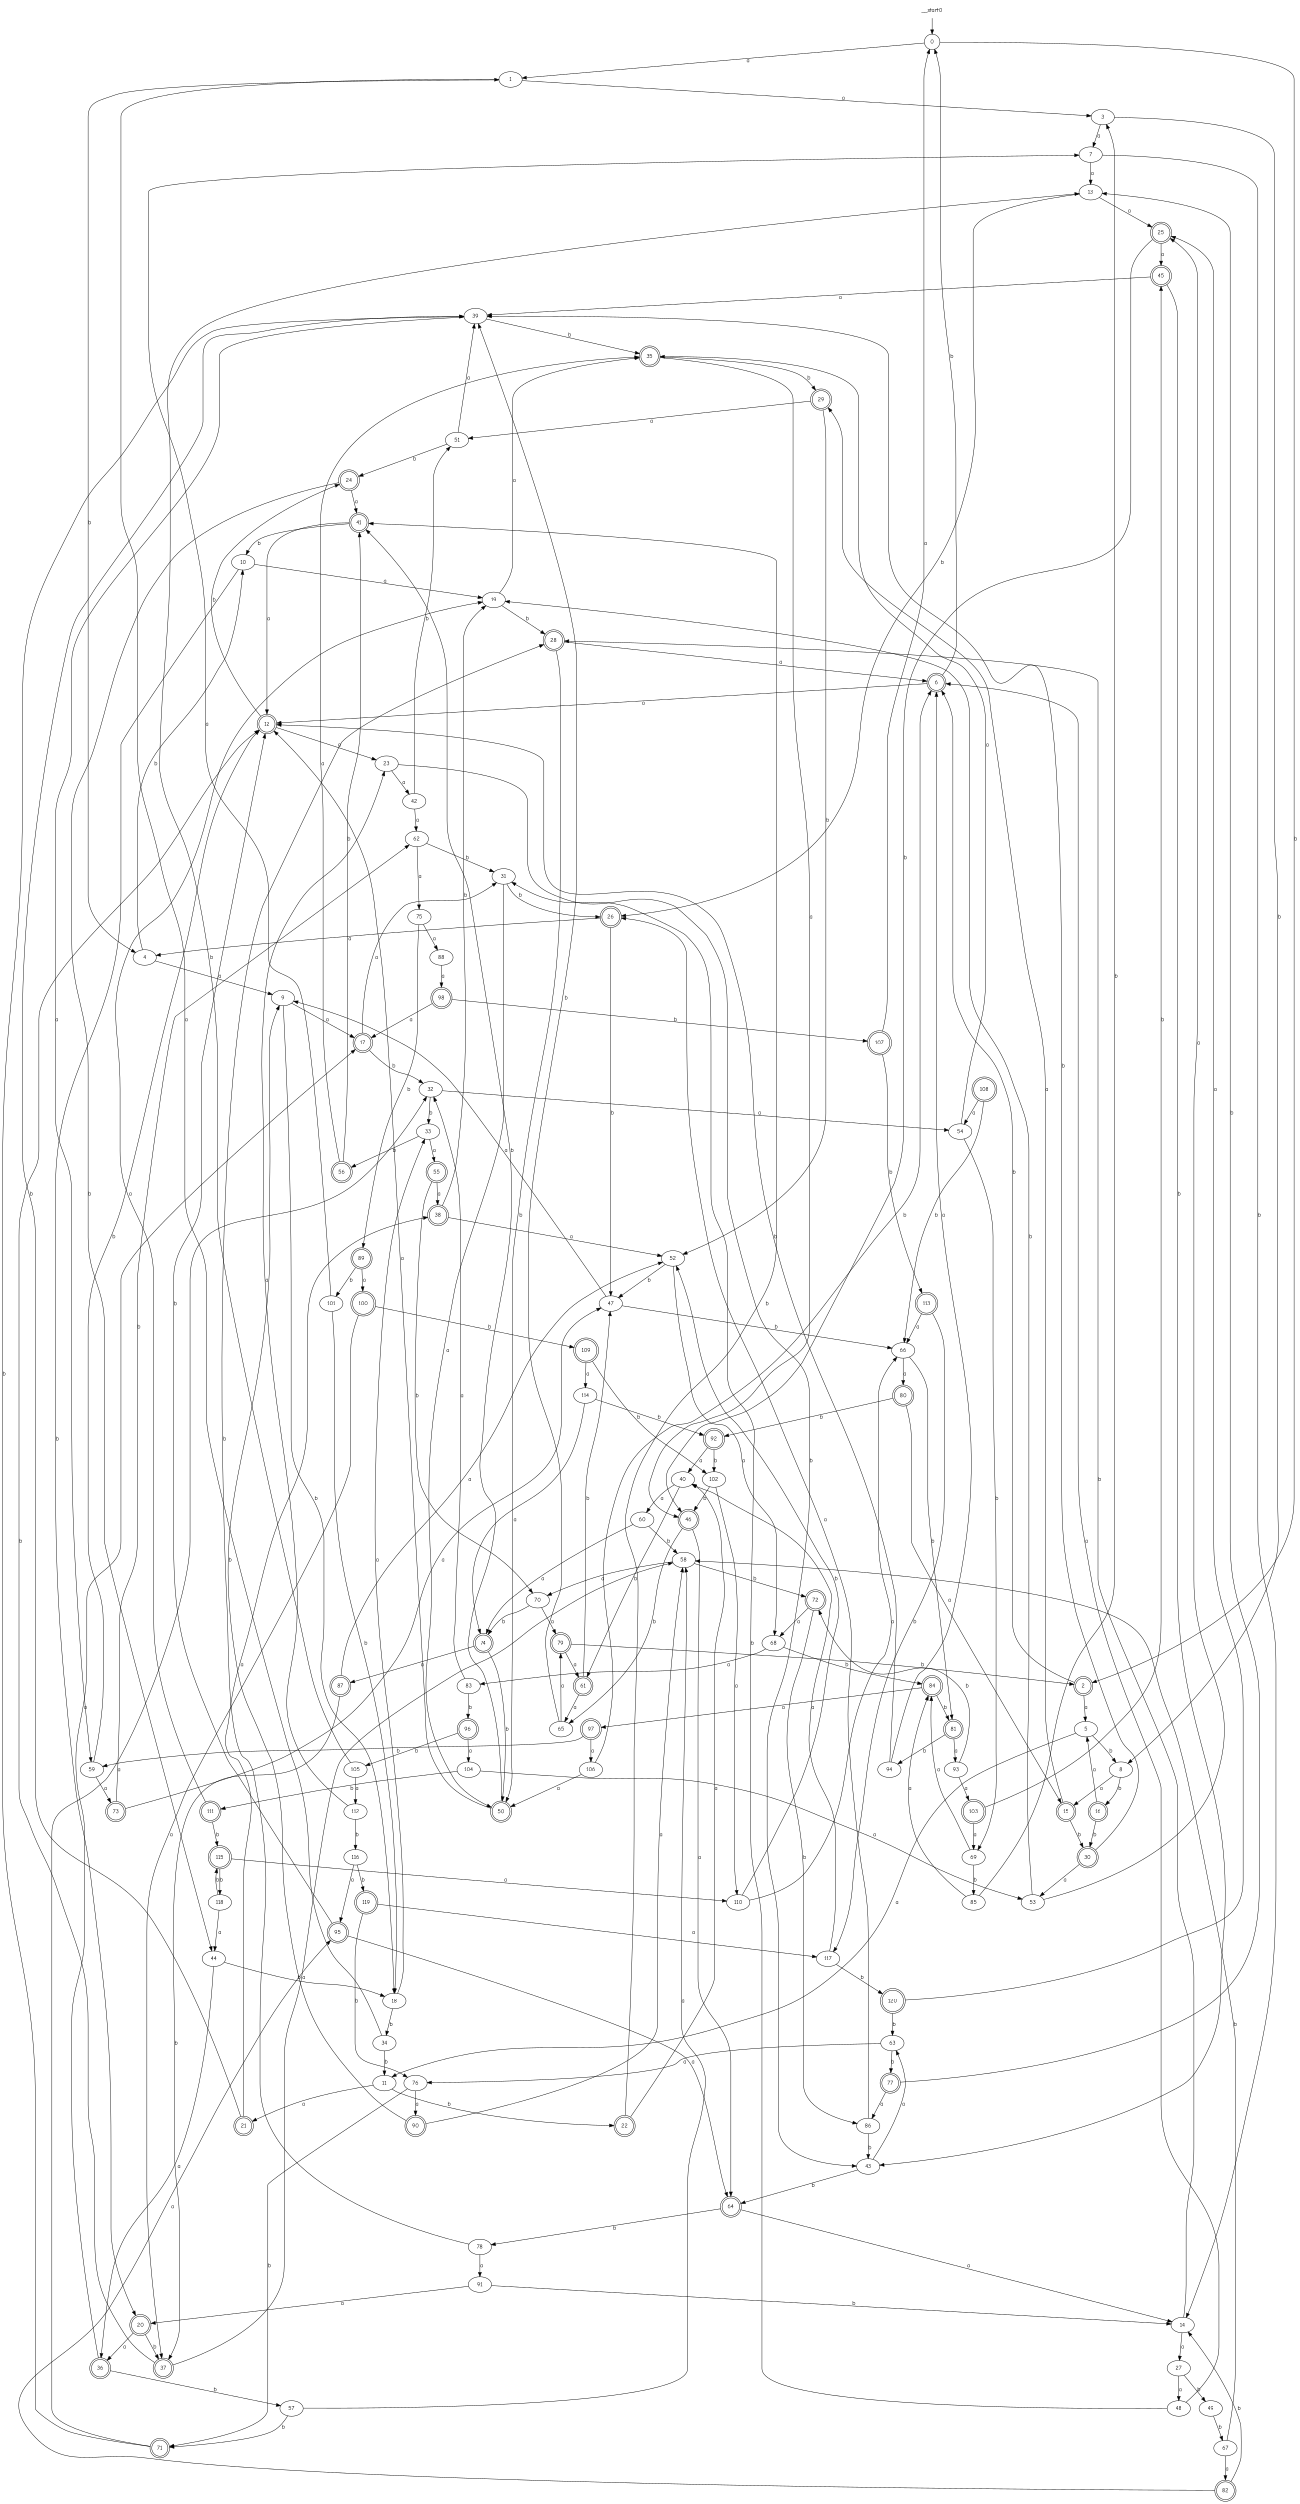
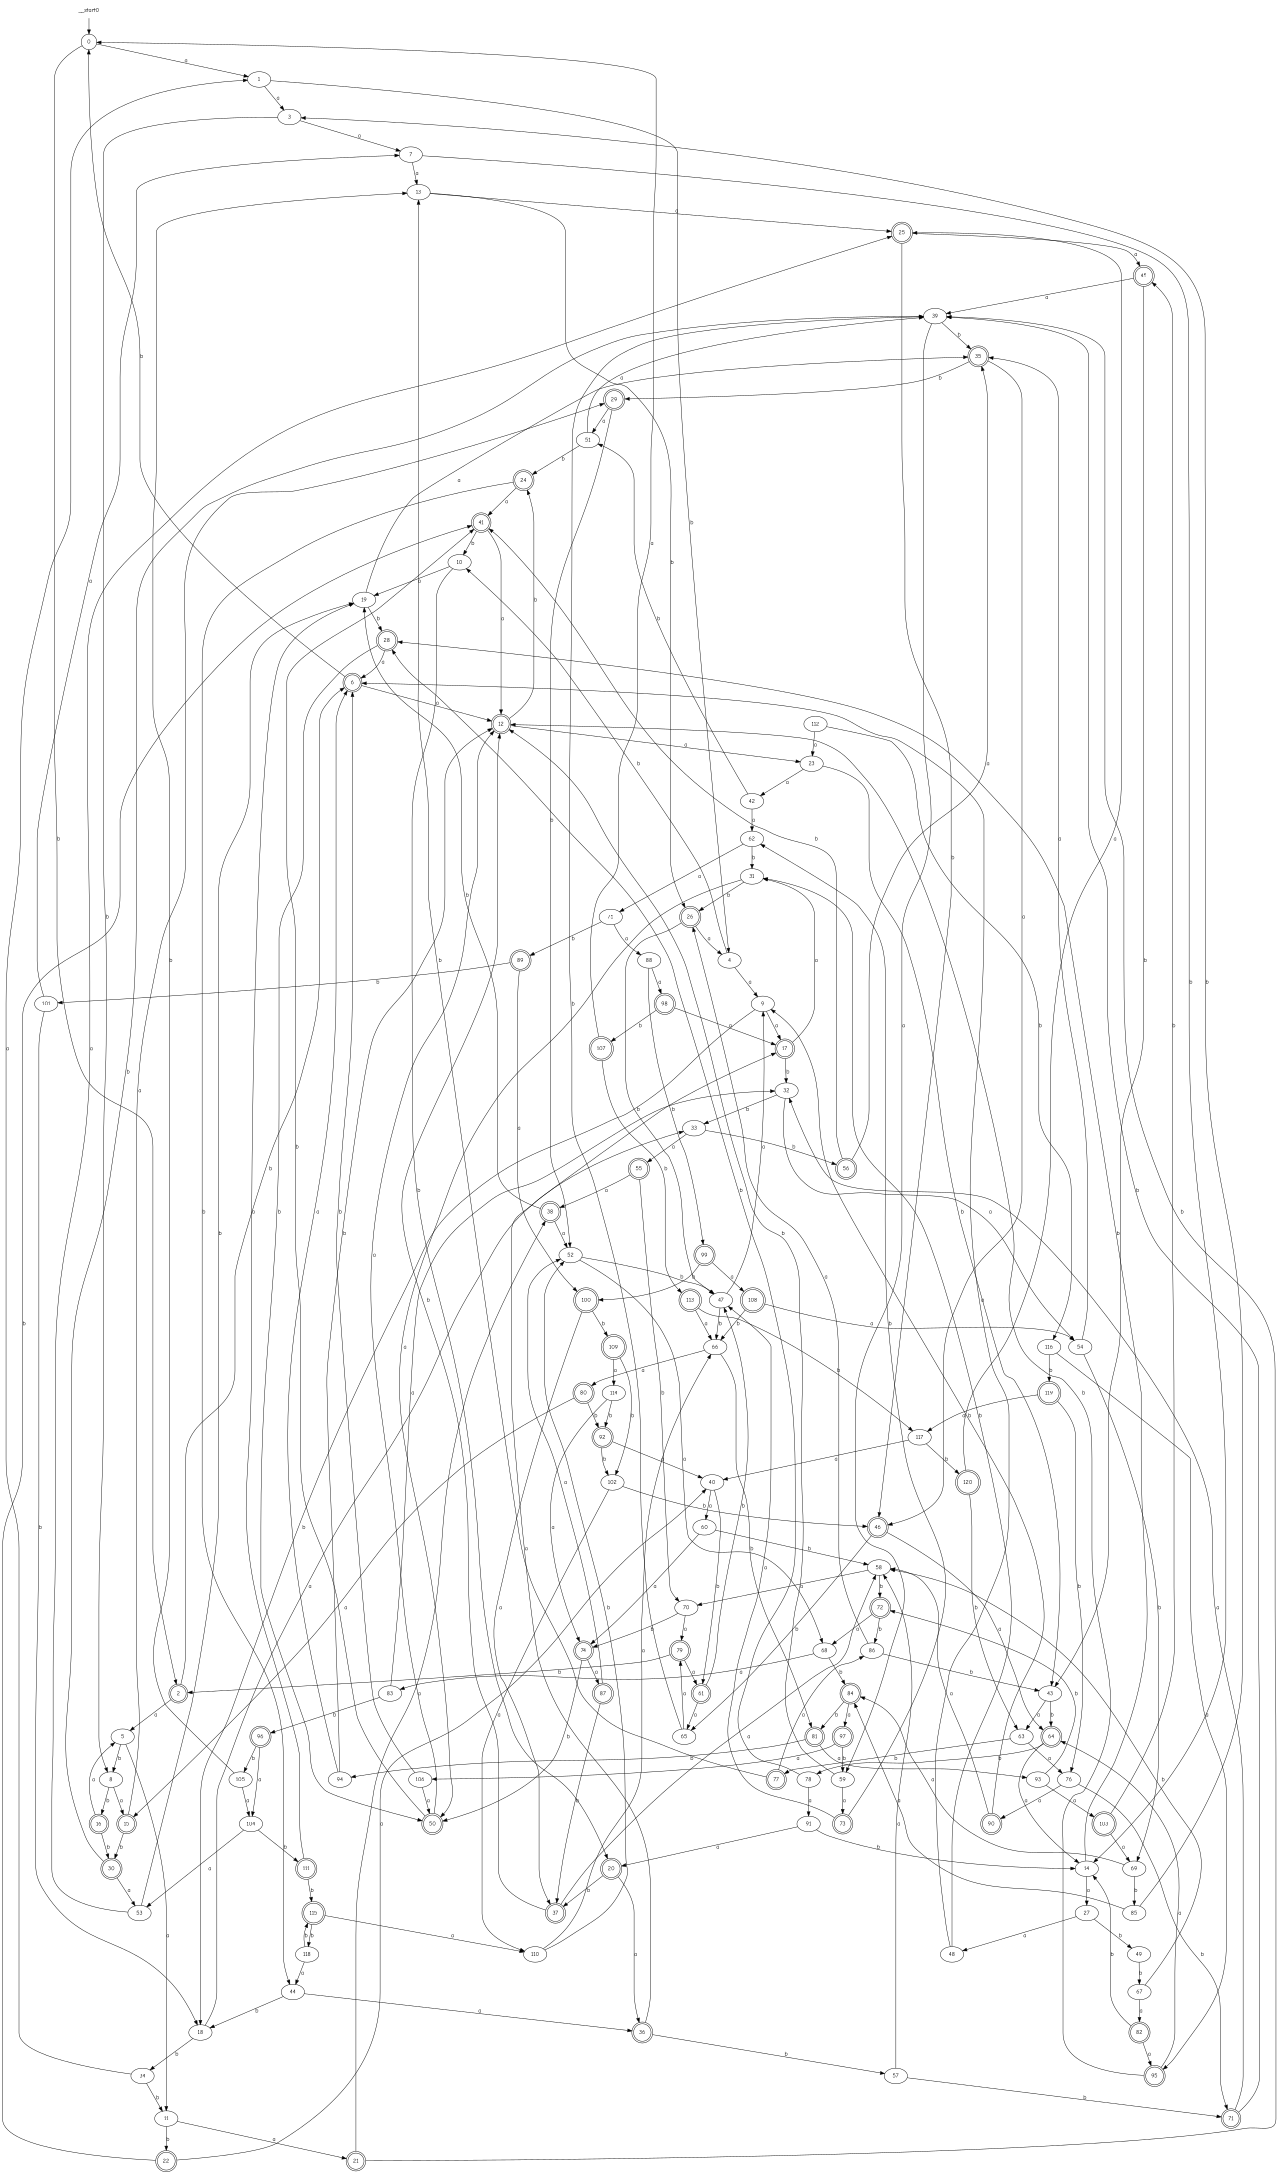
node "99": added
edge "105" -> "112": now "105" -> "104"
